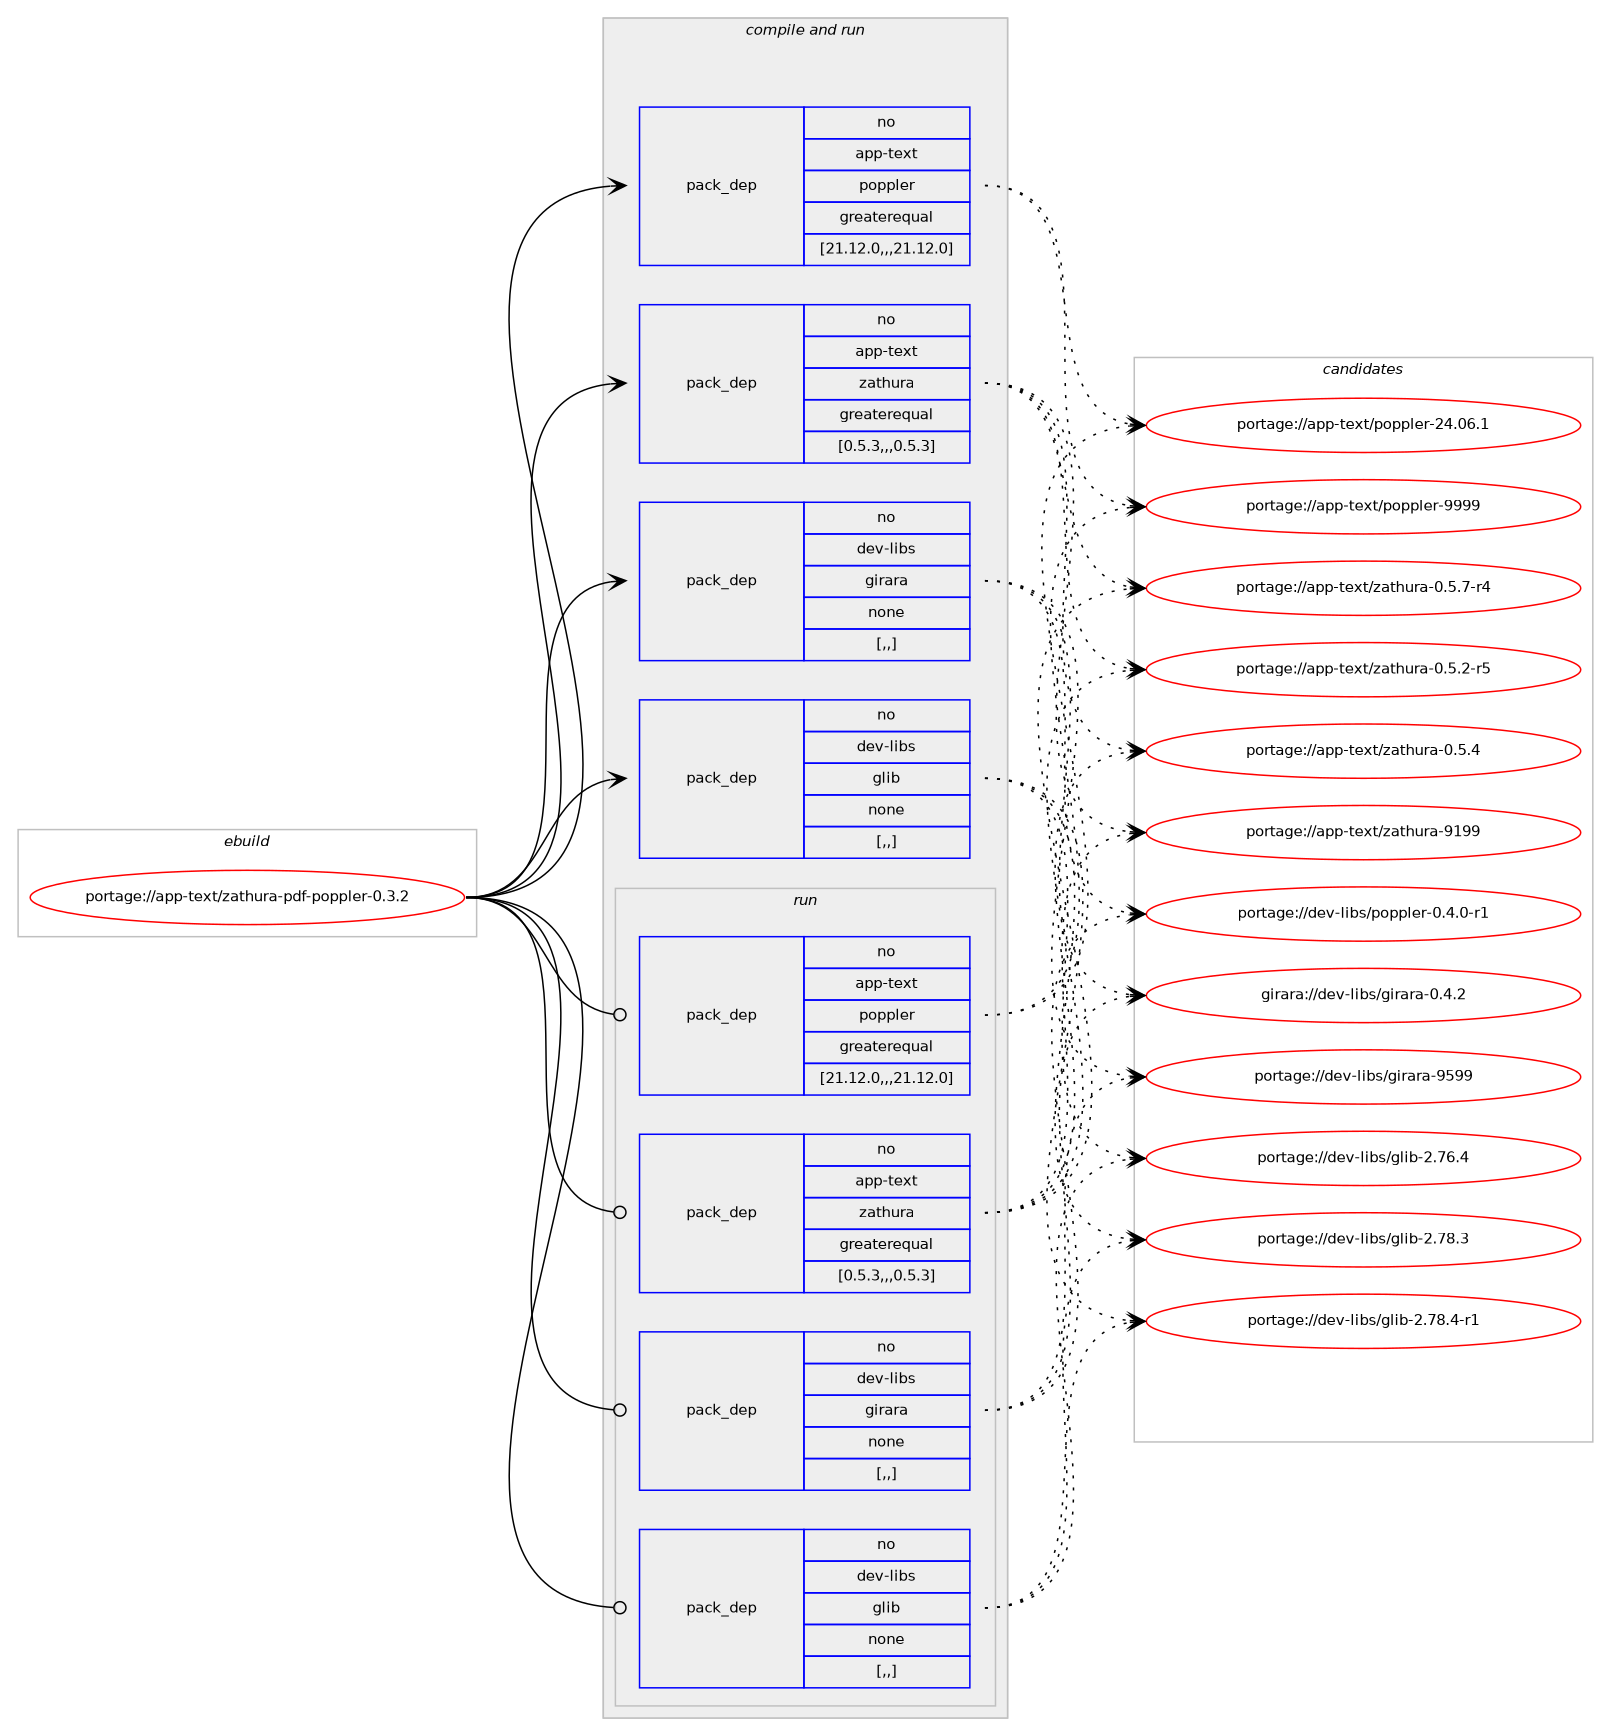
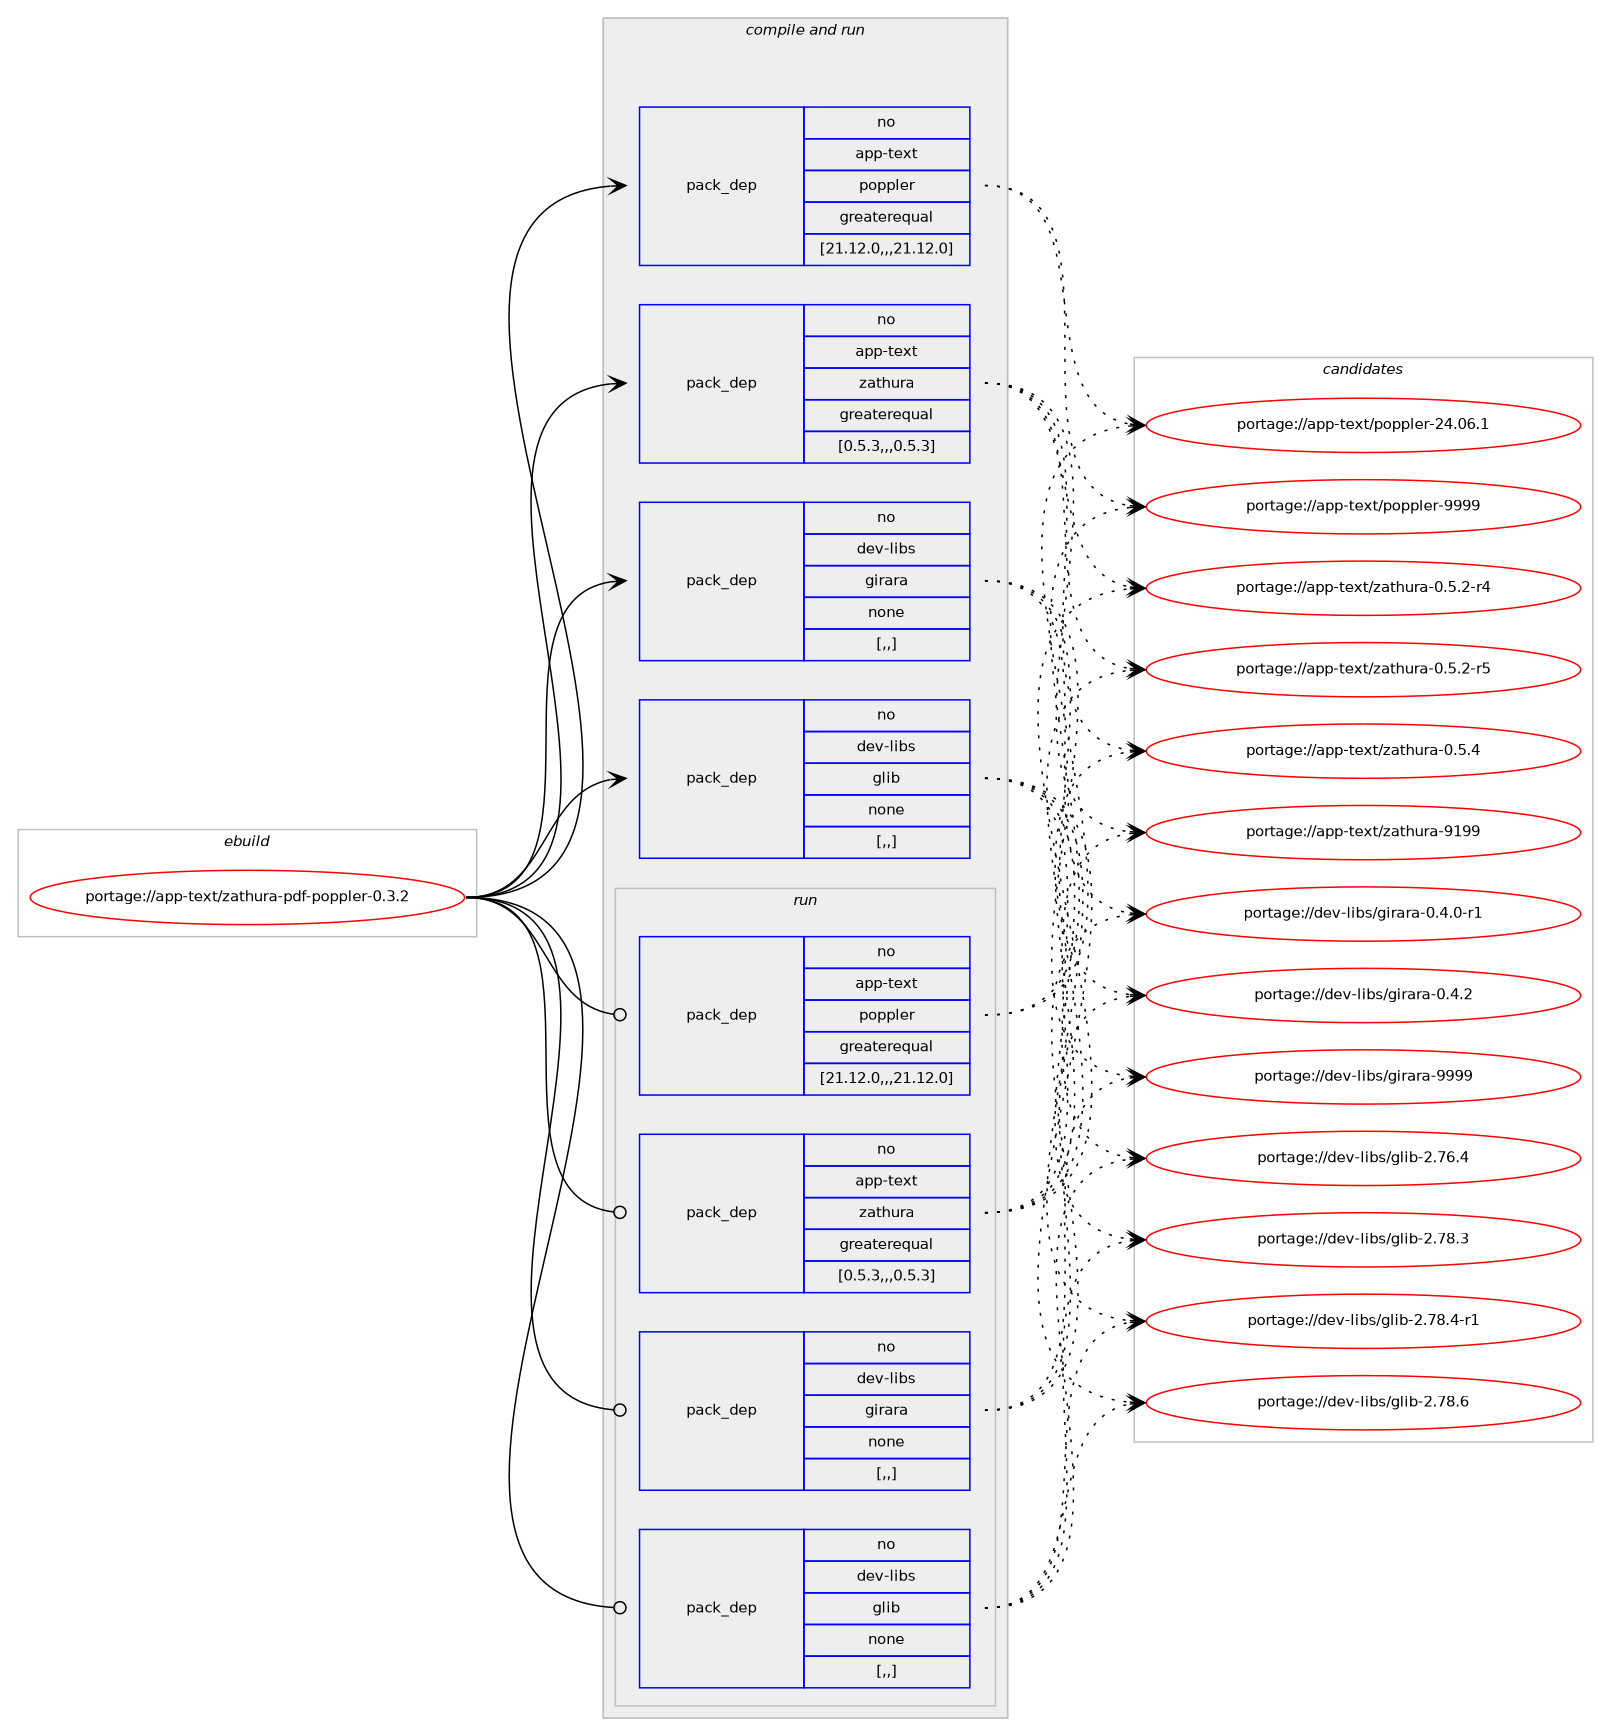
node "portage://app-text/zathura-0.5.7-r4": label "portage://app-text/zathura-0.5.7-r4" -> "portage://app-text/zathura-0.5.2-r4"
node "portage://dev-libs/poppler-0.4.0-r1": label "portage://dev-libs/poppler-0.4.0-r1" -> "portage://dev-libs/girara-0.4.0-r1"
node "girara://dev-libs/girara-0.4.2": label "girara://dev-libs/girara-0.4.2" -> "portage://dev-libs/girara-0.4.2"
node "portage://dev-libs/girara-9599": label "portage://dev-libs/girara-9599" -> "portage://dev-libs/girara-9999"
node "portage://dev-libs/glib-2.78.6": added
